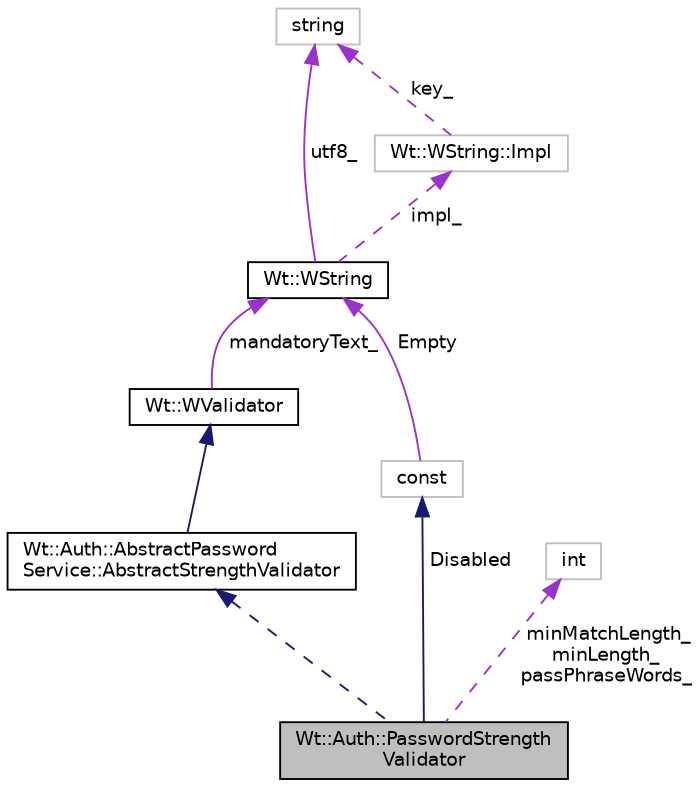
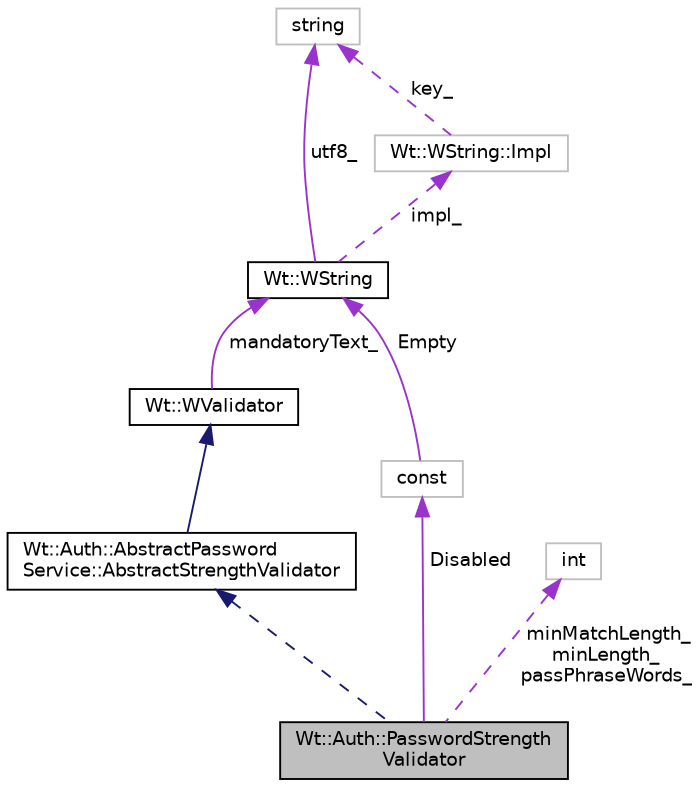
edge "Wt::Auth::PasswordStrength Validator" -> "const": color midnightblue -> darkorchid3
